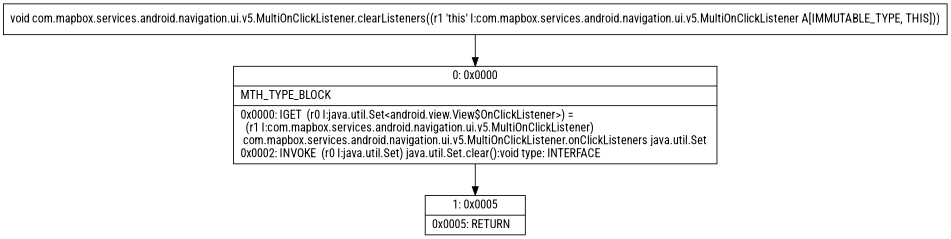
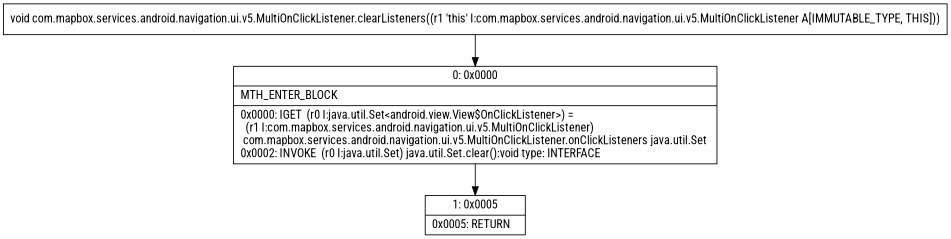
node "0: 0x0000": text "MTH_TYPE_BLOCK" -> "MTH_ENTER_BLOCK"
